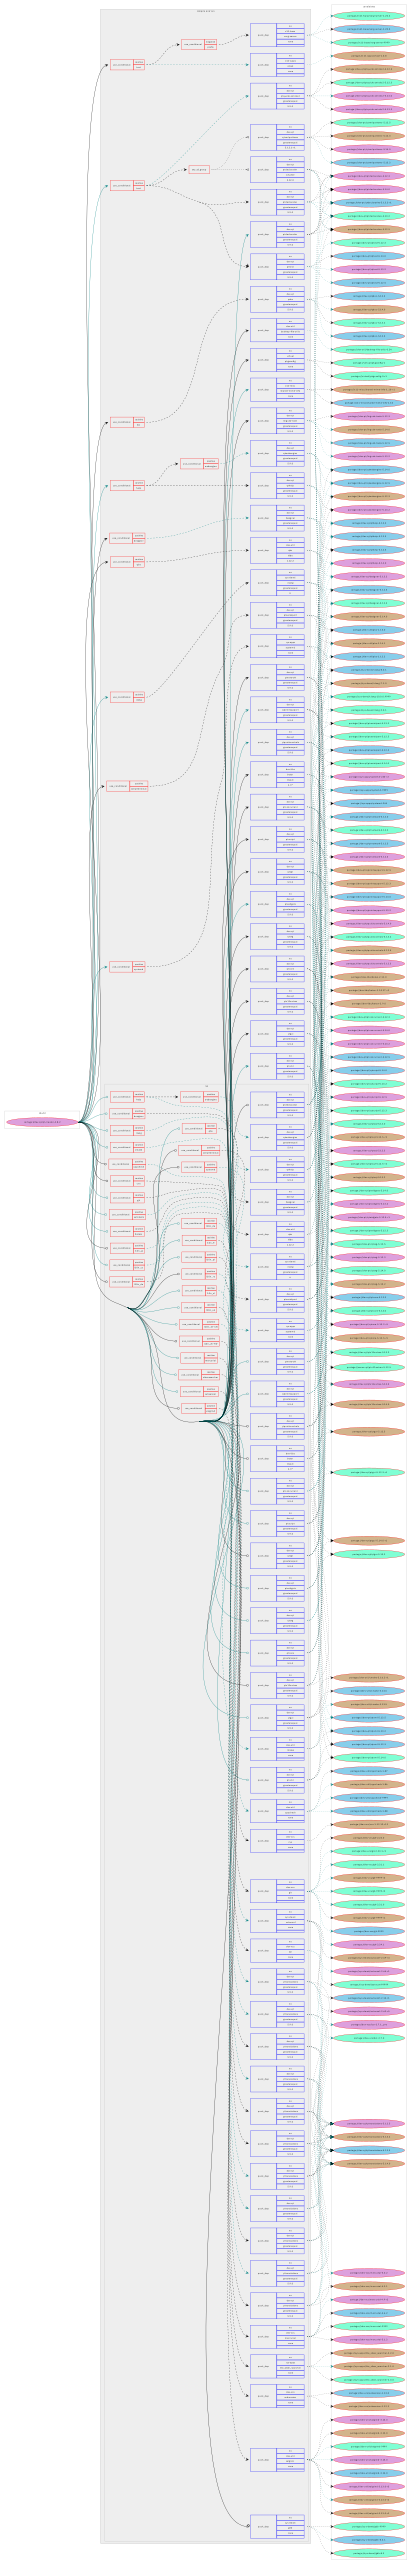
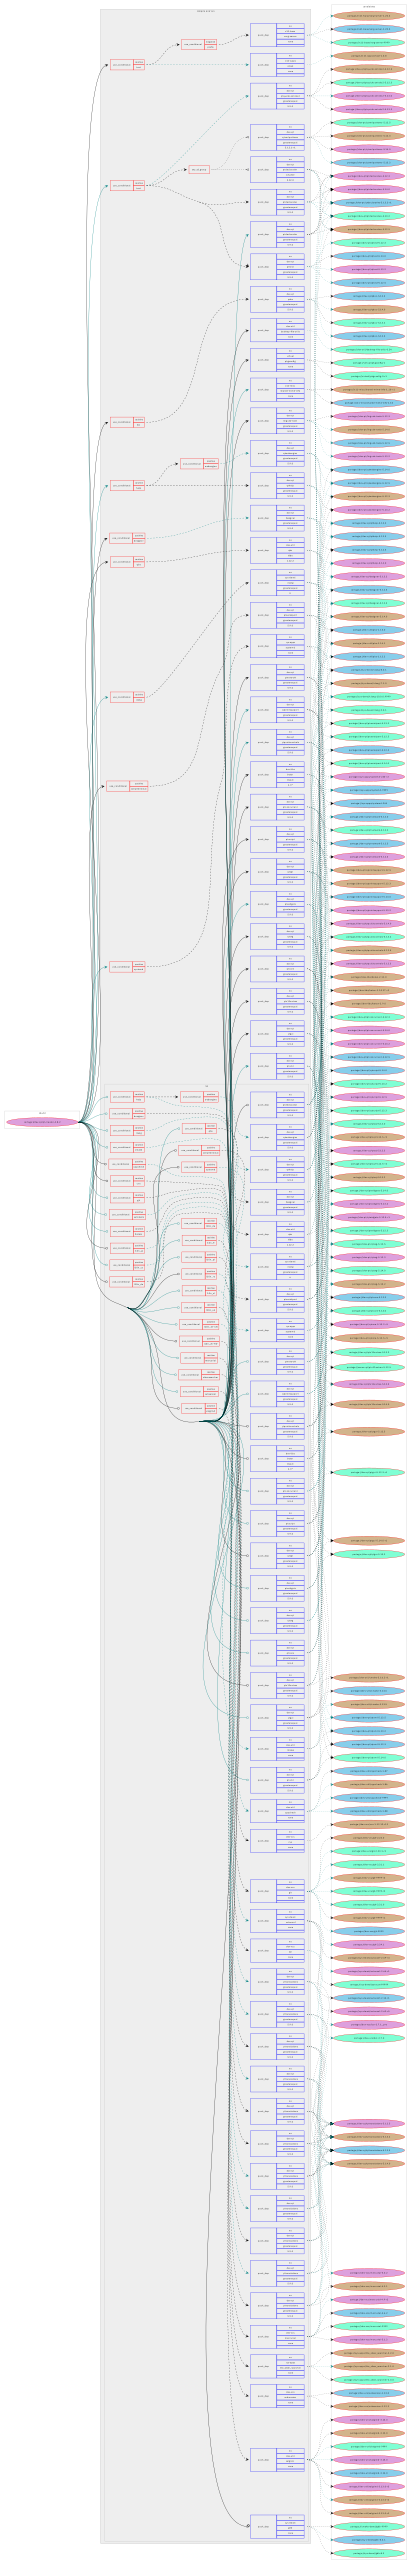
node "portage://x11-base/xorg-server-1.20.6": fillcolor aquamarine -> tan
node "portage://sys-devel/gdb-9999": label "portage://sys-devel/gdb-9999" -> "portage://cmake-devel/gdb-9999"
